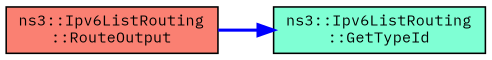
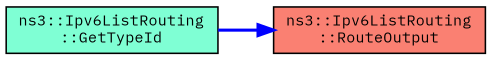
edge "ns3::Ipv6ListRouting ::RouteOutput" -> "ns3::Ipv6ListRouting ::GetTypeId": reversed
